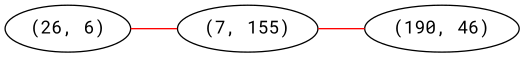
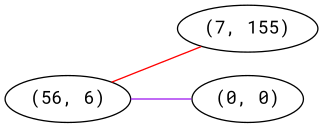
node "(26, 6)": label "(26, 6)" -> "(56, 6)"
node "(190, 46)": removed
node "(0, 0)": added
